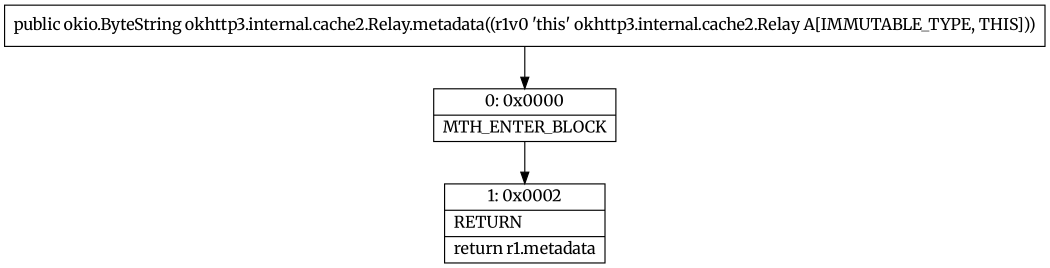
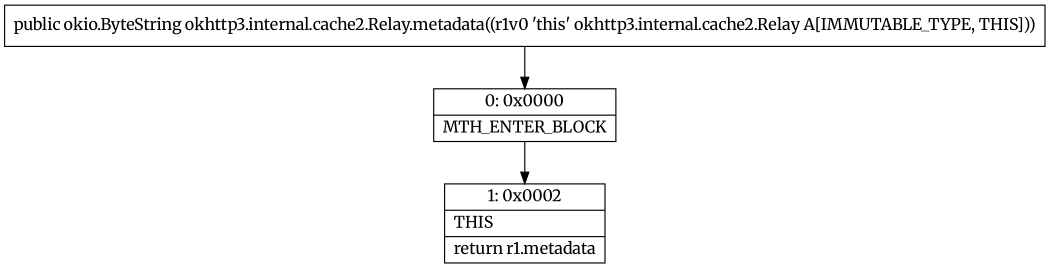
node "1: 0x0002": text "RETURN" -> "THIS"
